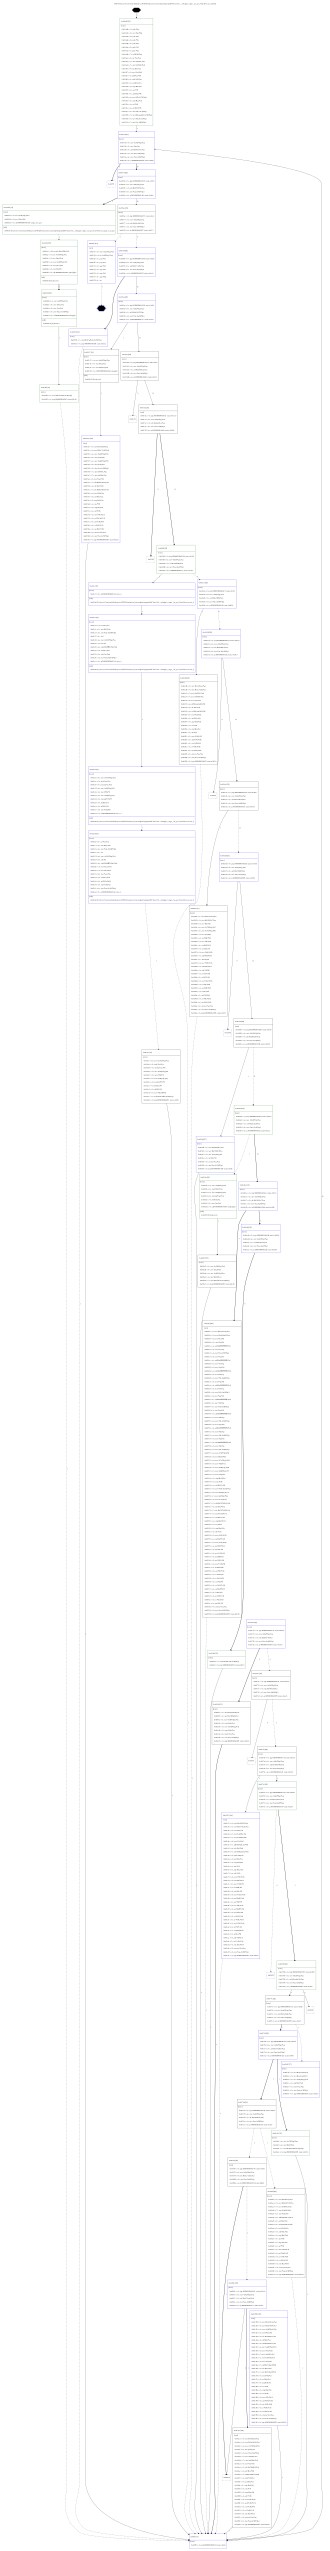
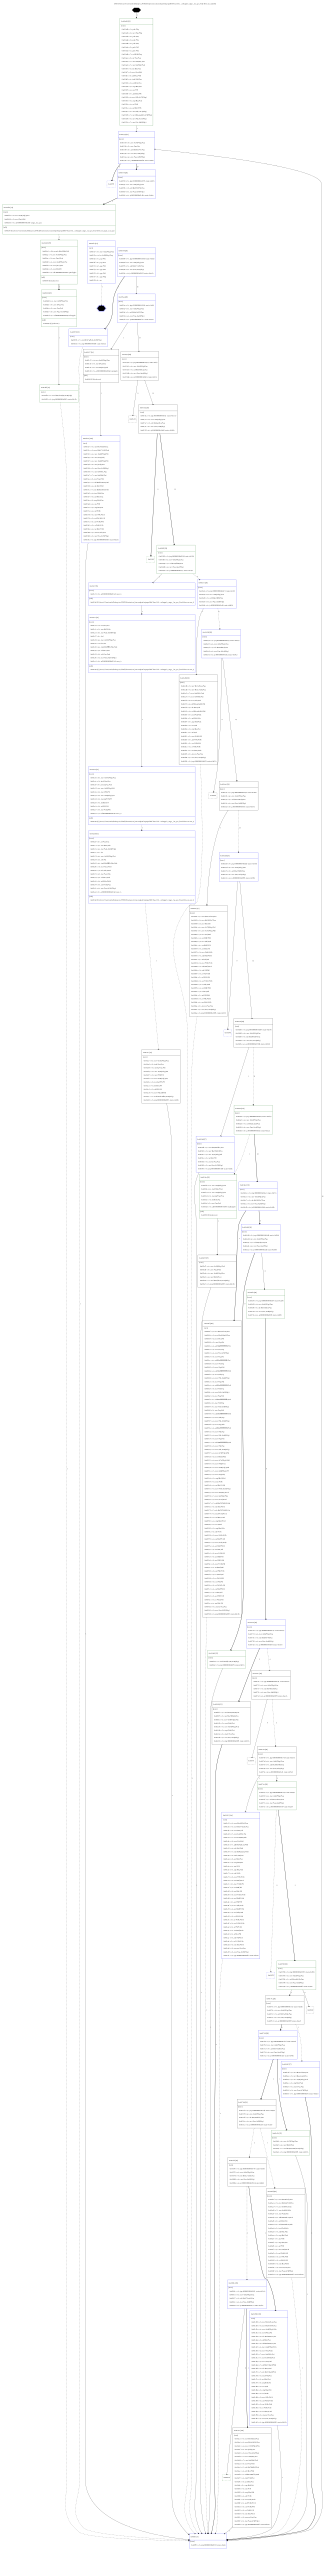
node "0x40156c [28]": removed
node "0x4016f4 [28]": added
edge "0x4017f0 [28]" -> "0x401828": now "0x4017f0 [28]" -> "0x401d30 [120]"
edge "0x401b9f [27]" -> "0x401ff1 [5]": added, label "1"
